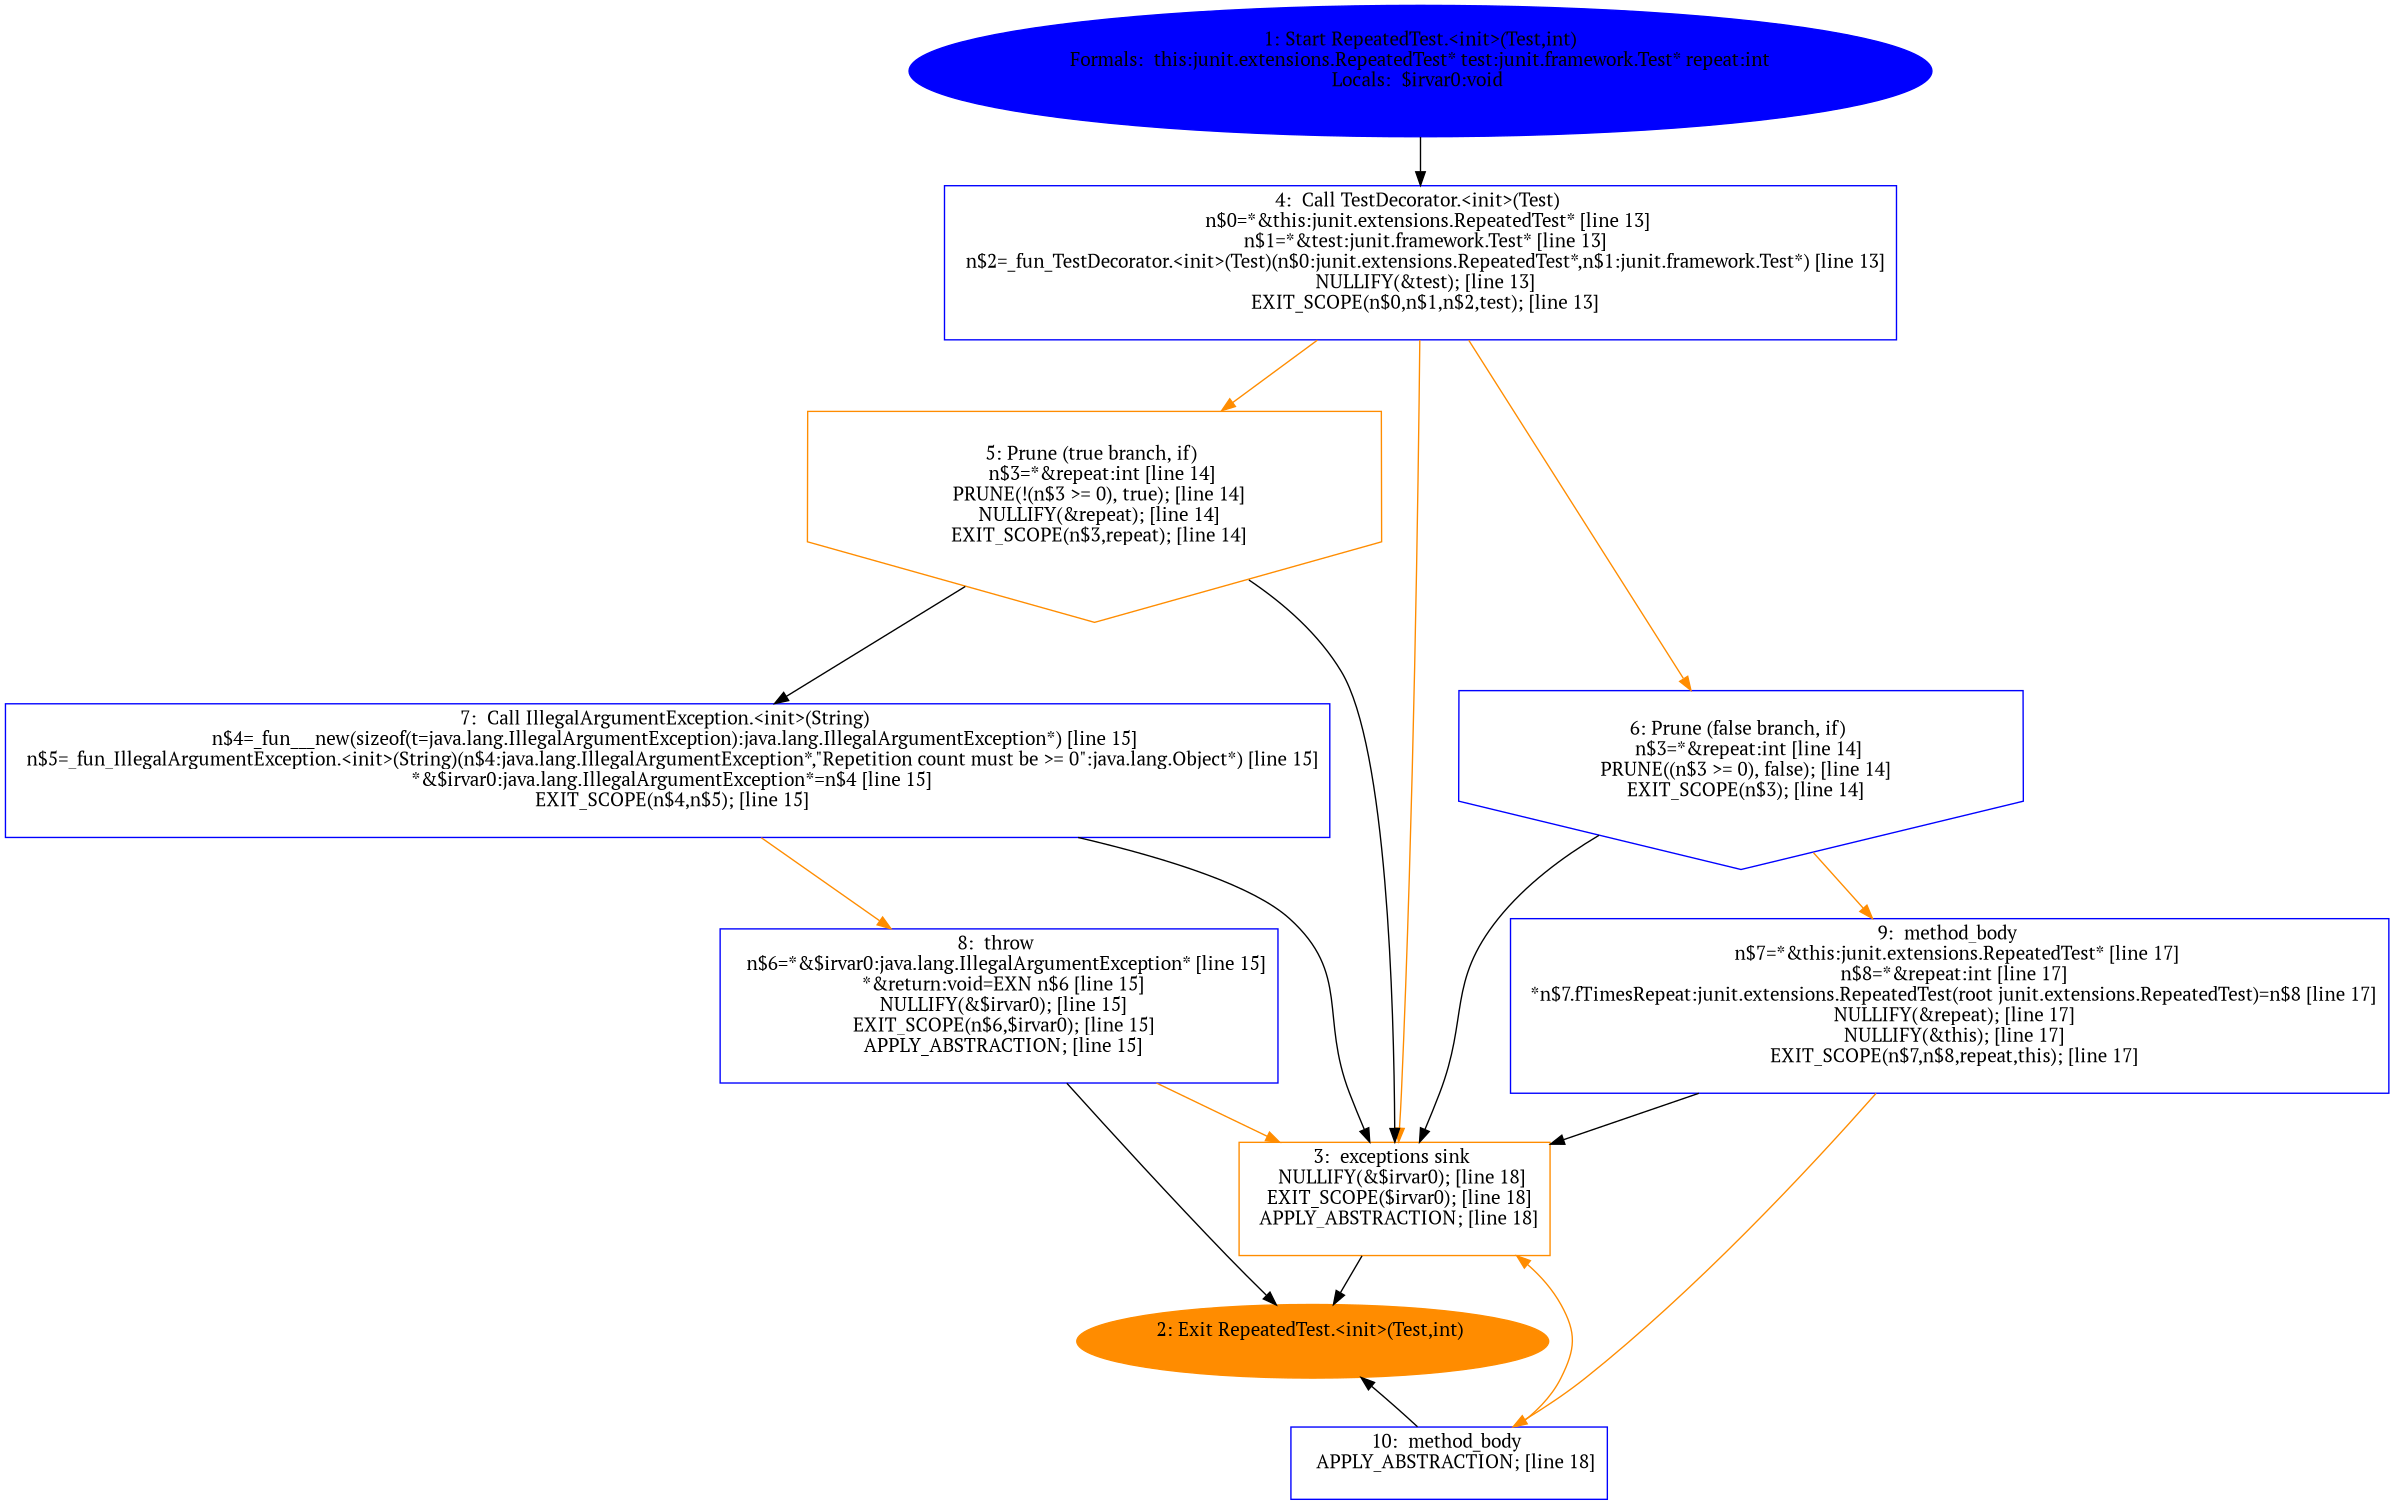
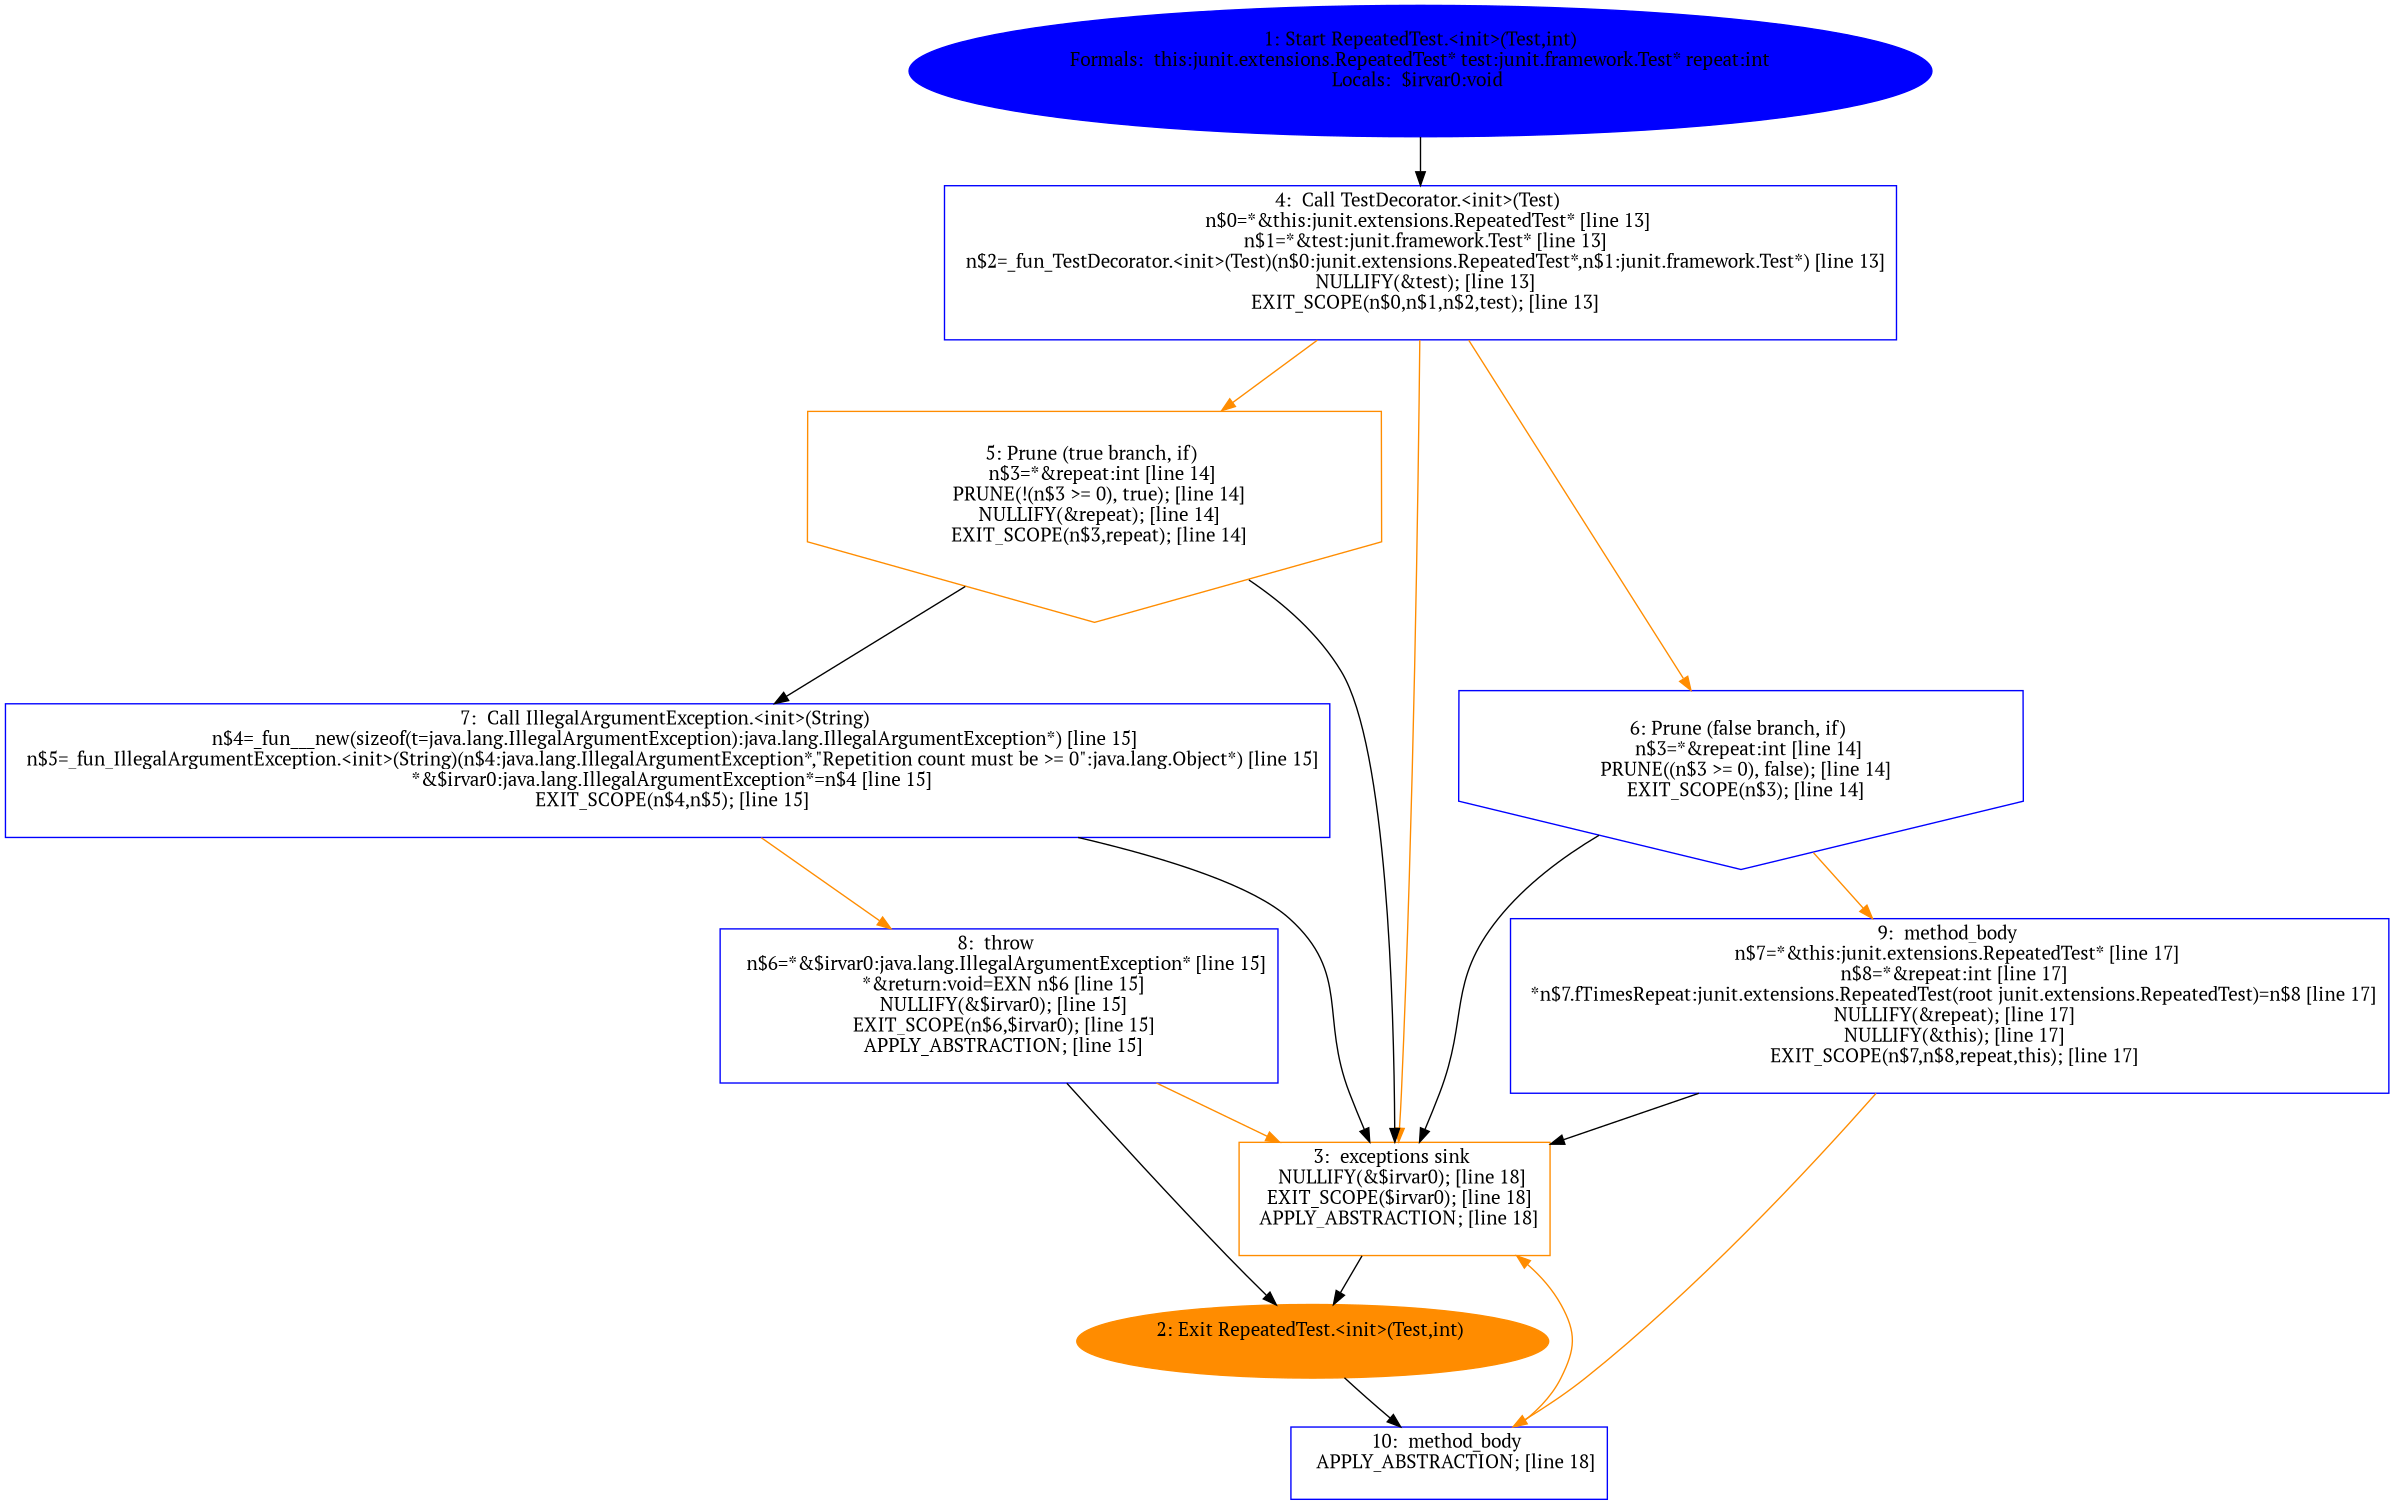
edge "10:  method_body APPLY_ABSTRACTION; [line 18]" -> "2: Exit RepeatedTest.<init>(Test,int)": reversed
